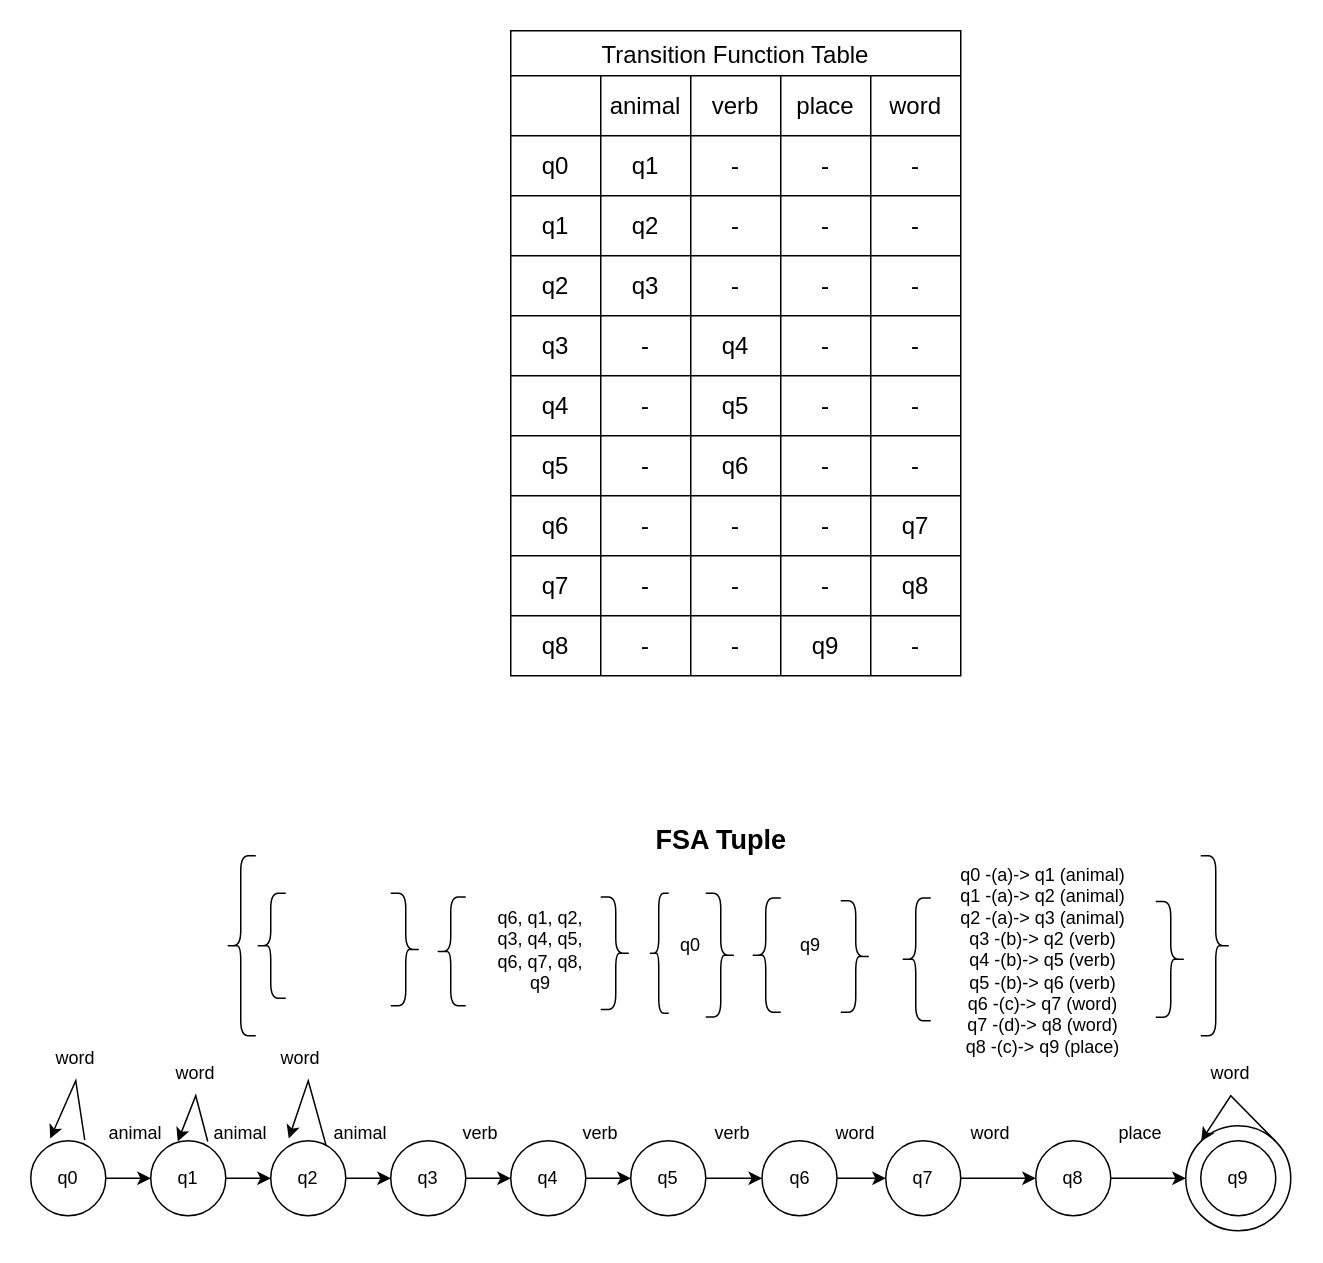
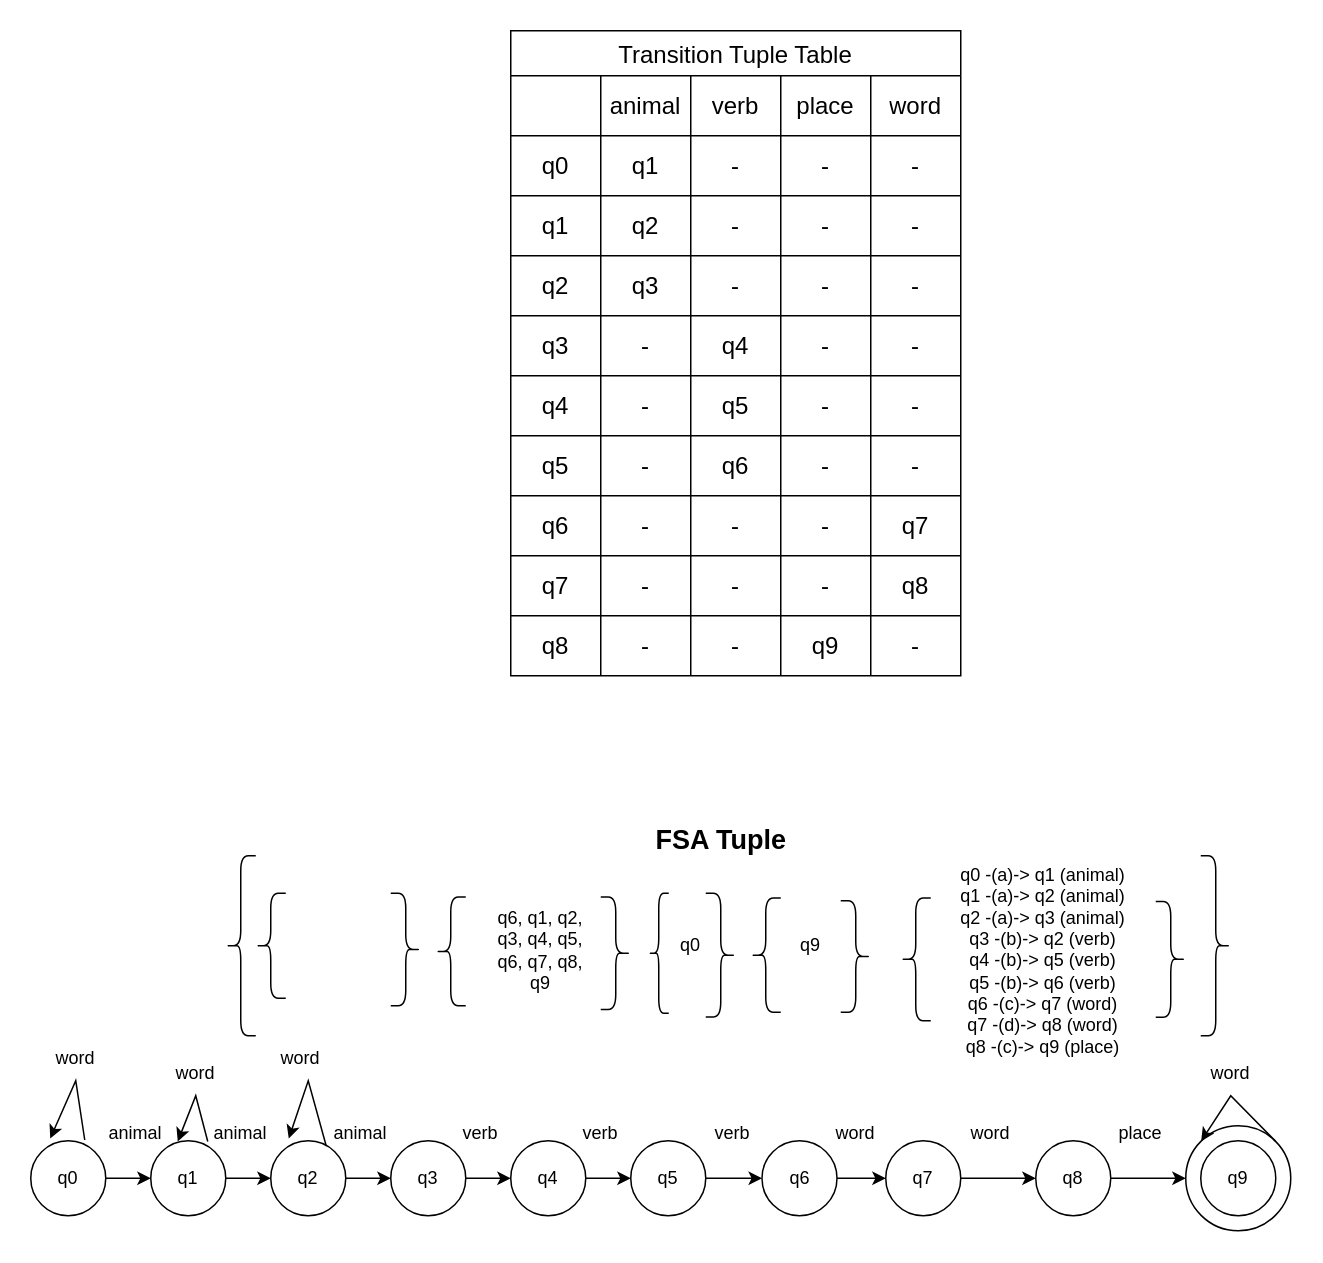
node "Transition Function Table": label "Transition Function Table" -> "Transition Tuple Table"
